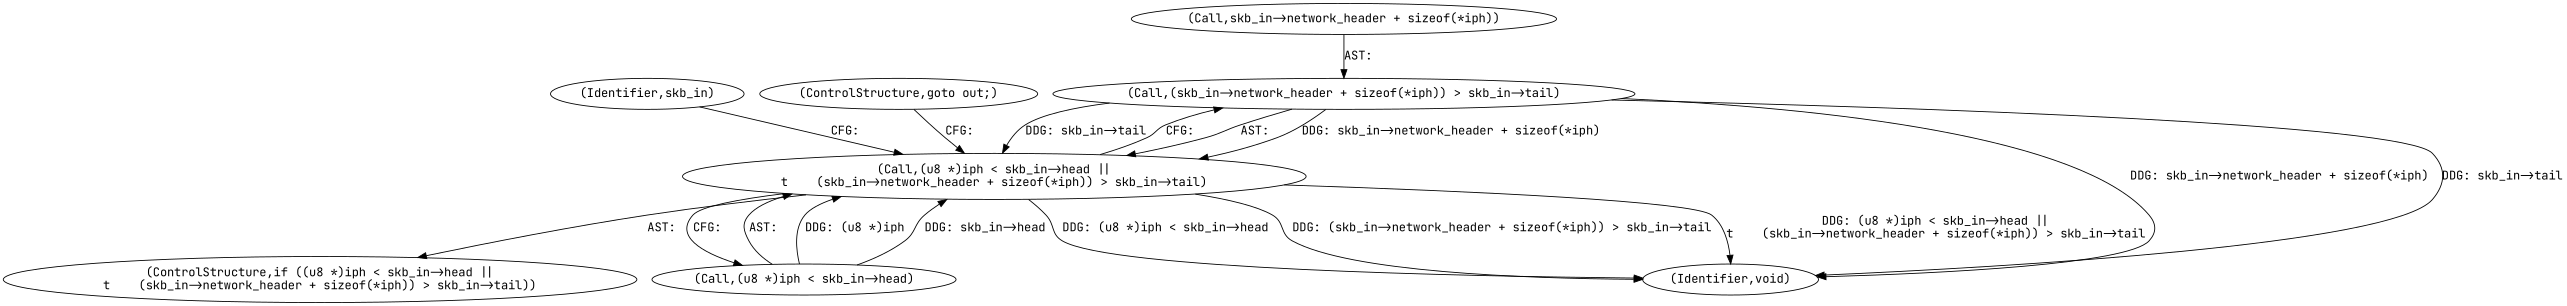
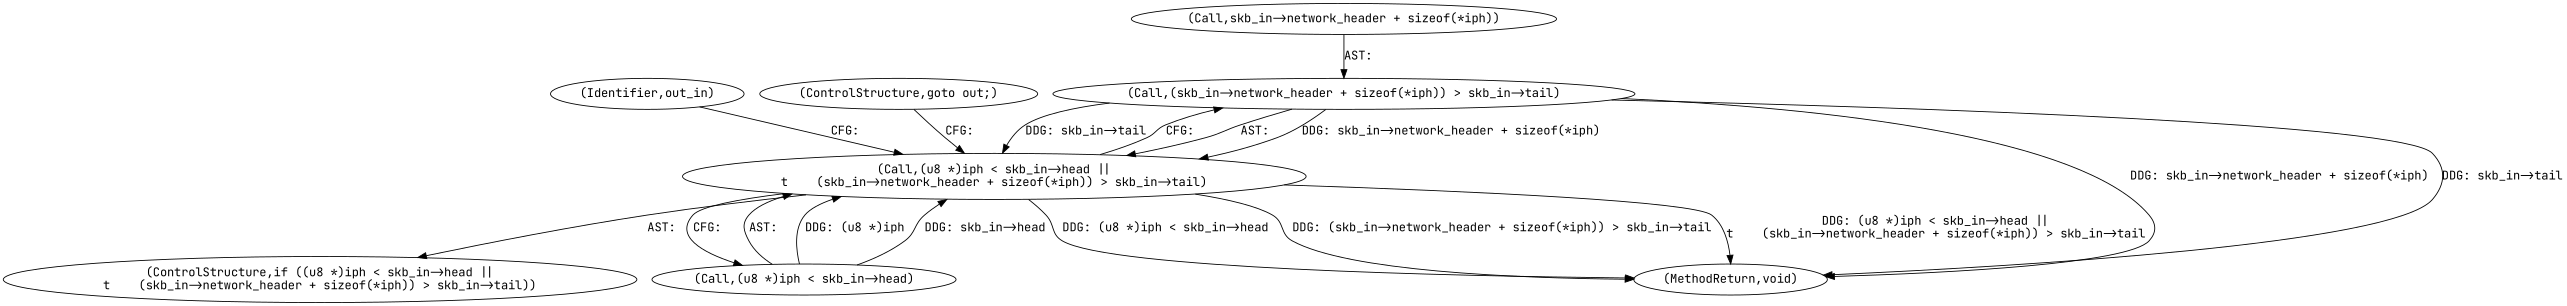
node "(Identifier,skb_in)": label "(Identifier,skb_in)" -> "(Identifier,out_in)"
node "(Identifier,void)": label "(Identifier,void)" -> "(MethodReturn,void)"
